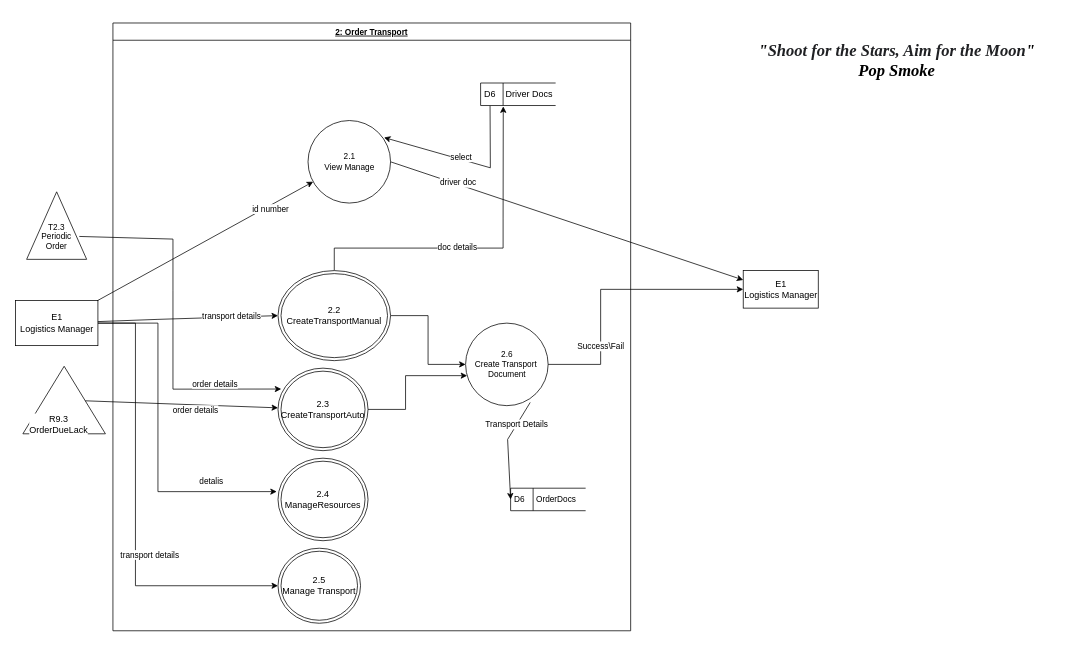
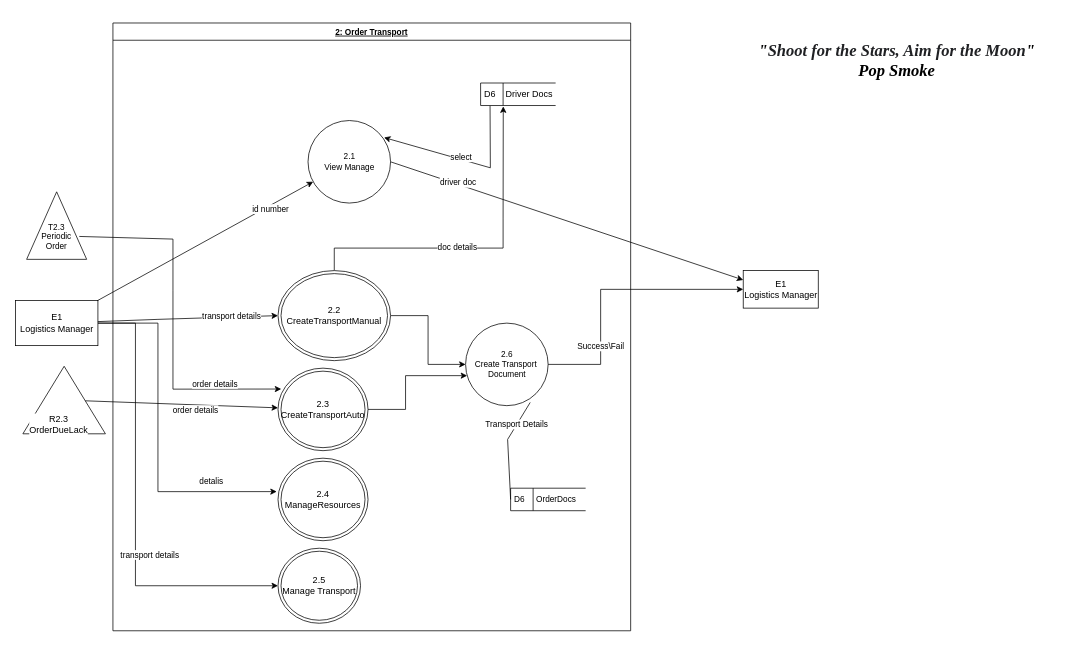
node "R9.3 OrderDueLack": label "R9.3 OrderDueLack" -> "R2.3 OrderDueLack"
edge "2.6 Create Transport Document" -> "D6 OrderDocs": arrowhead classic -> none
